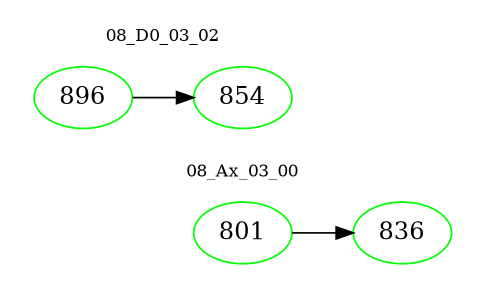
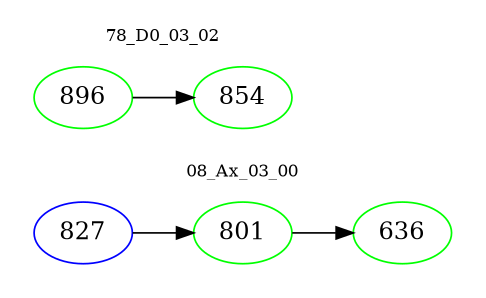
cluster "08_D0_03_02": label "08_D0_03_02" -> "78_D0_03_02"
node "827": added
node "836": label "836" -> "636"
